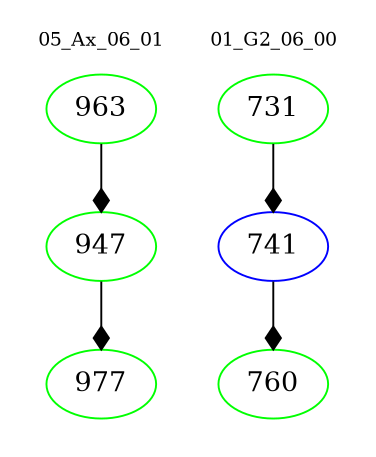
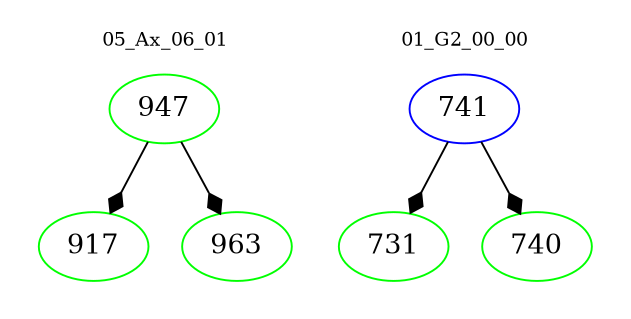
cluster "01_G2_06_00": label "01_G2_06_00" -> "01_G2_00_00"
edge "963" -> "947": reversed
edge "731" -> "741": reversed
node "977": label "977" -> "917"
node "760": label "760" -> "740"
